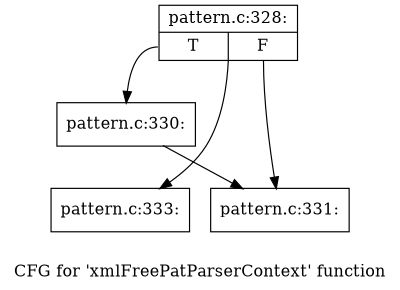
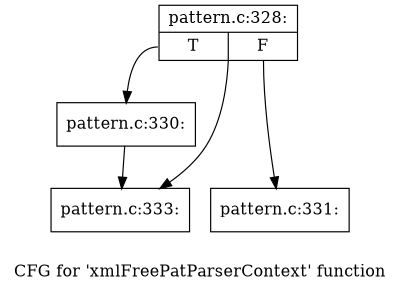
edge "pattern.c:330:" -> "pattern.c:331:": now "pattern.c:330:" -> "pattern.c:333:"
